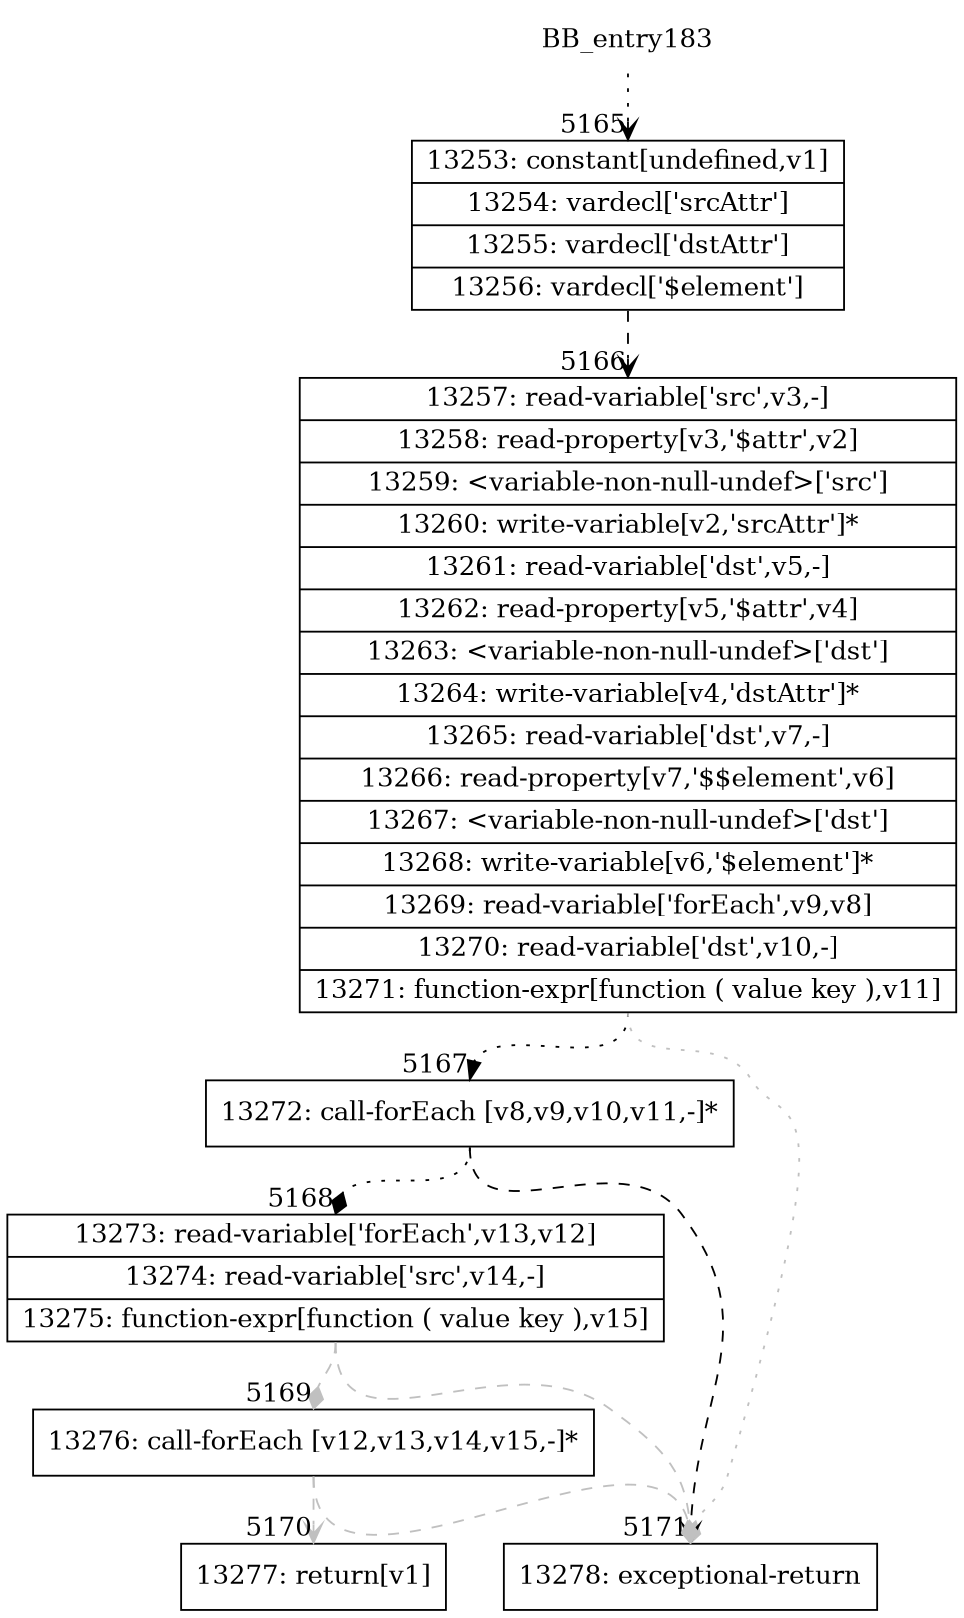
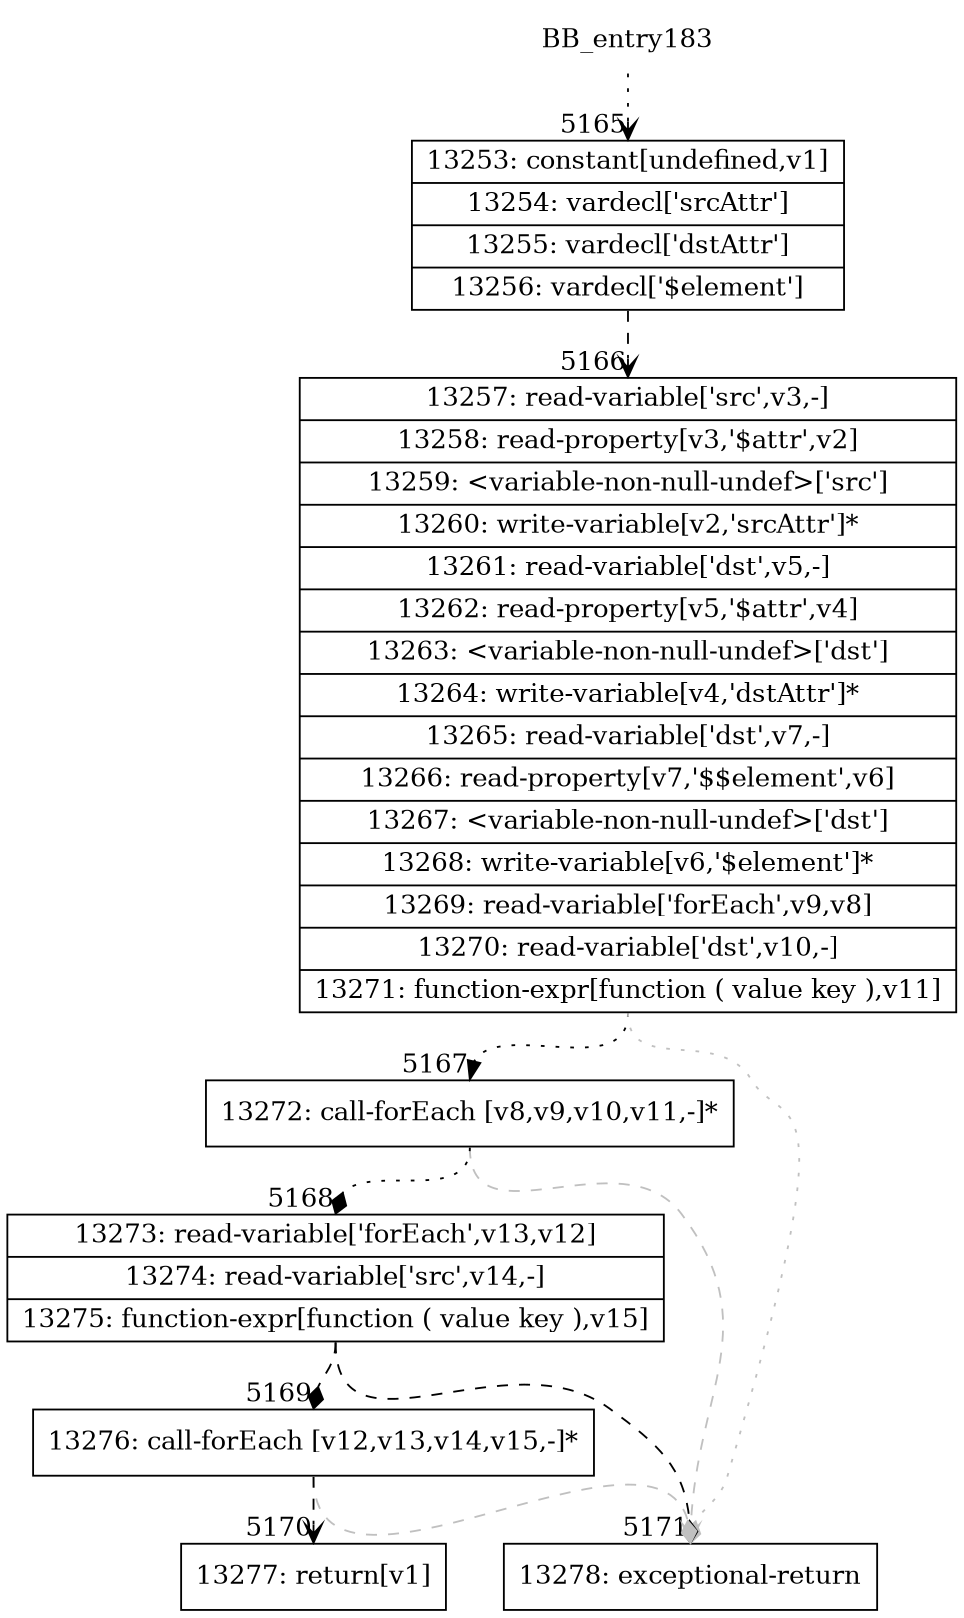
edge "13272: call-forEach [v8,v9,v10,v11,-]*" -> "13278: exceptional-return": color black -> gray
edge "13273: read-variable['forEach',v13,v12]" -> "13276: call-forEach [v12,v13,v14,v15,-]*": color gray -> black
edge "13273: read-variable['forEach',v13,v12]" -> "13278: exceptional-return": color gray -> black
edge "13276: call-forEach [v12,v13,v14,v15,-]*" -> "13277: return[v1]": color gray -> black
